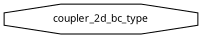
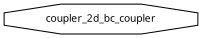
node "coupler_2d_bc_type": label "coupler_2d_bc_type" -> "coupler_2d_bc_coupler"
